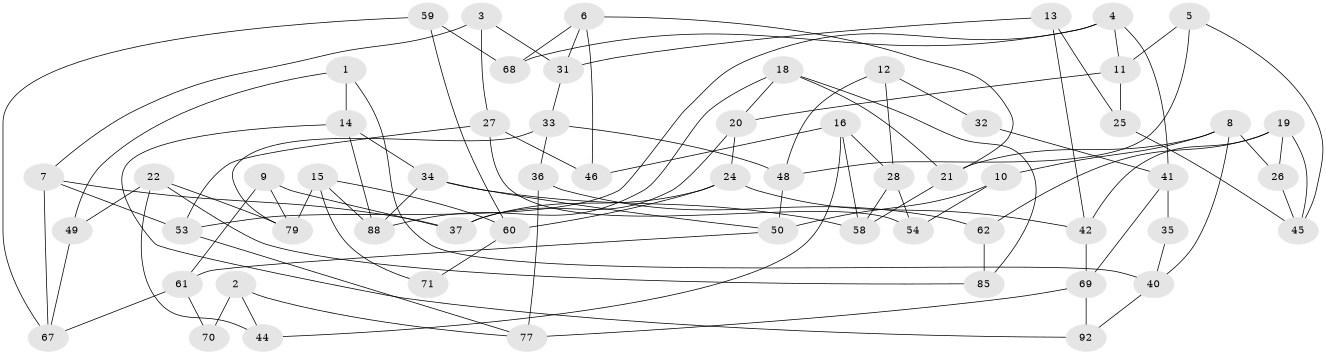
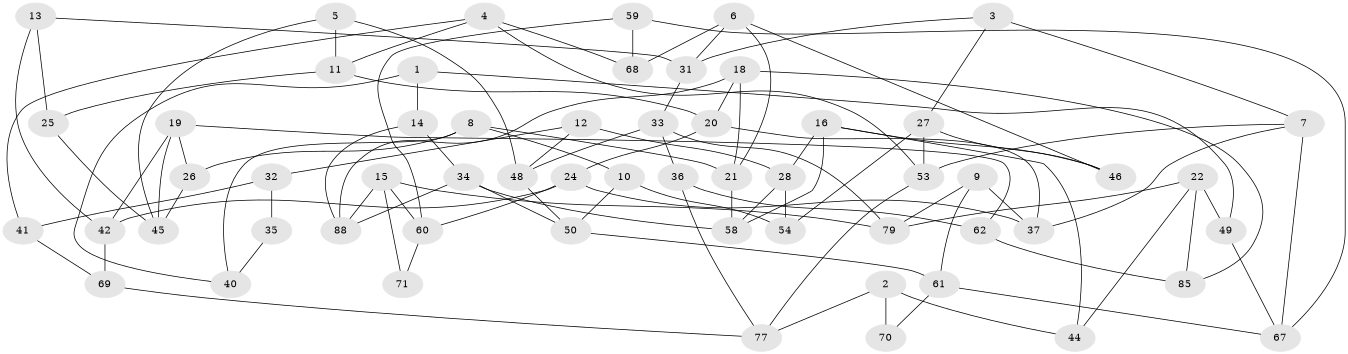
edge "41" -- "35": now "32" -- "35"
node "92": removed
